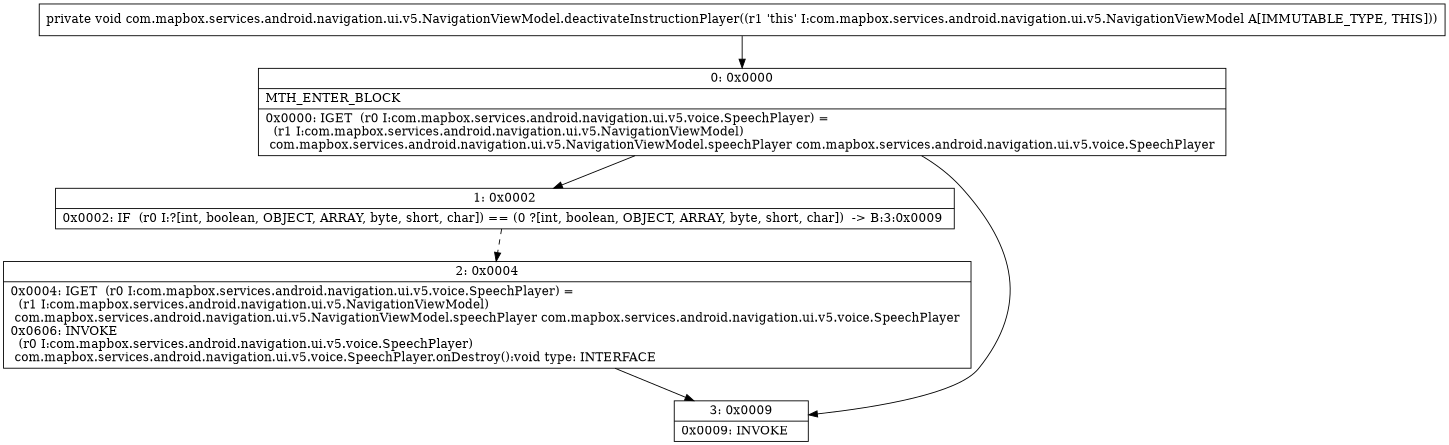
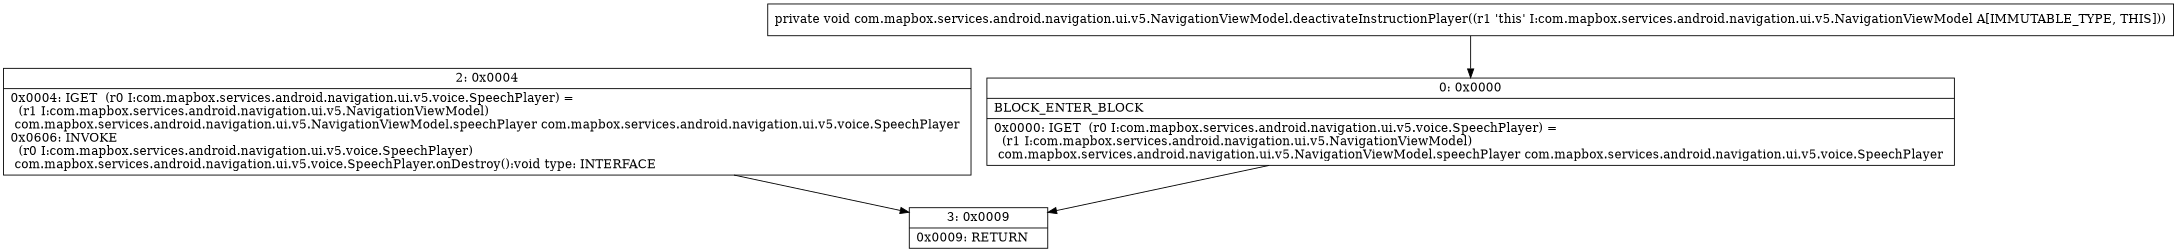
node "0: 0x0000": text "MTH_ENTER_BLOCK" -> "BLOCK_ENTER_BLOCK"
node "1: 0x0002": removed
node "3: 0x0009": text "0x0009: INVOKE" -> "0x0009: RETURN"
